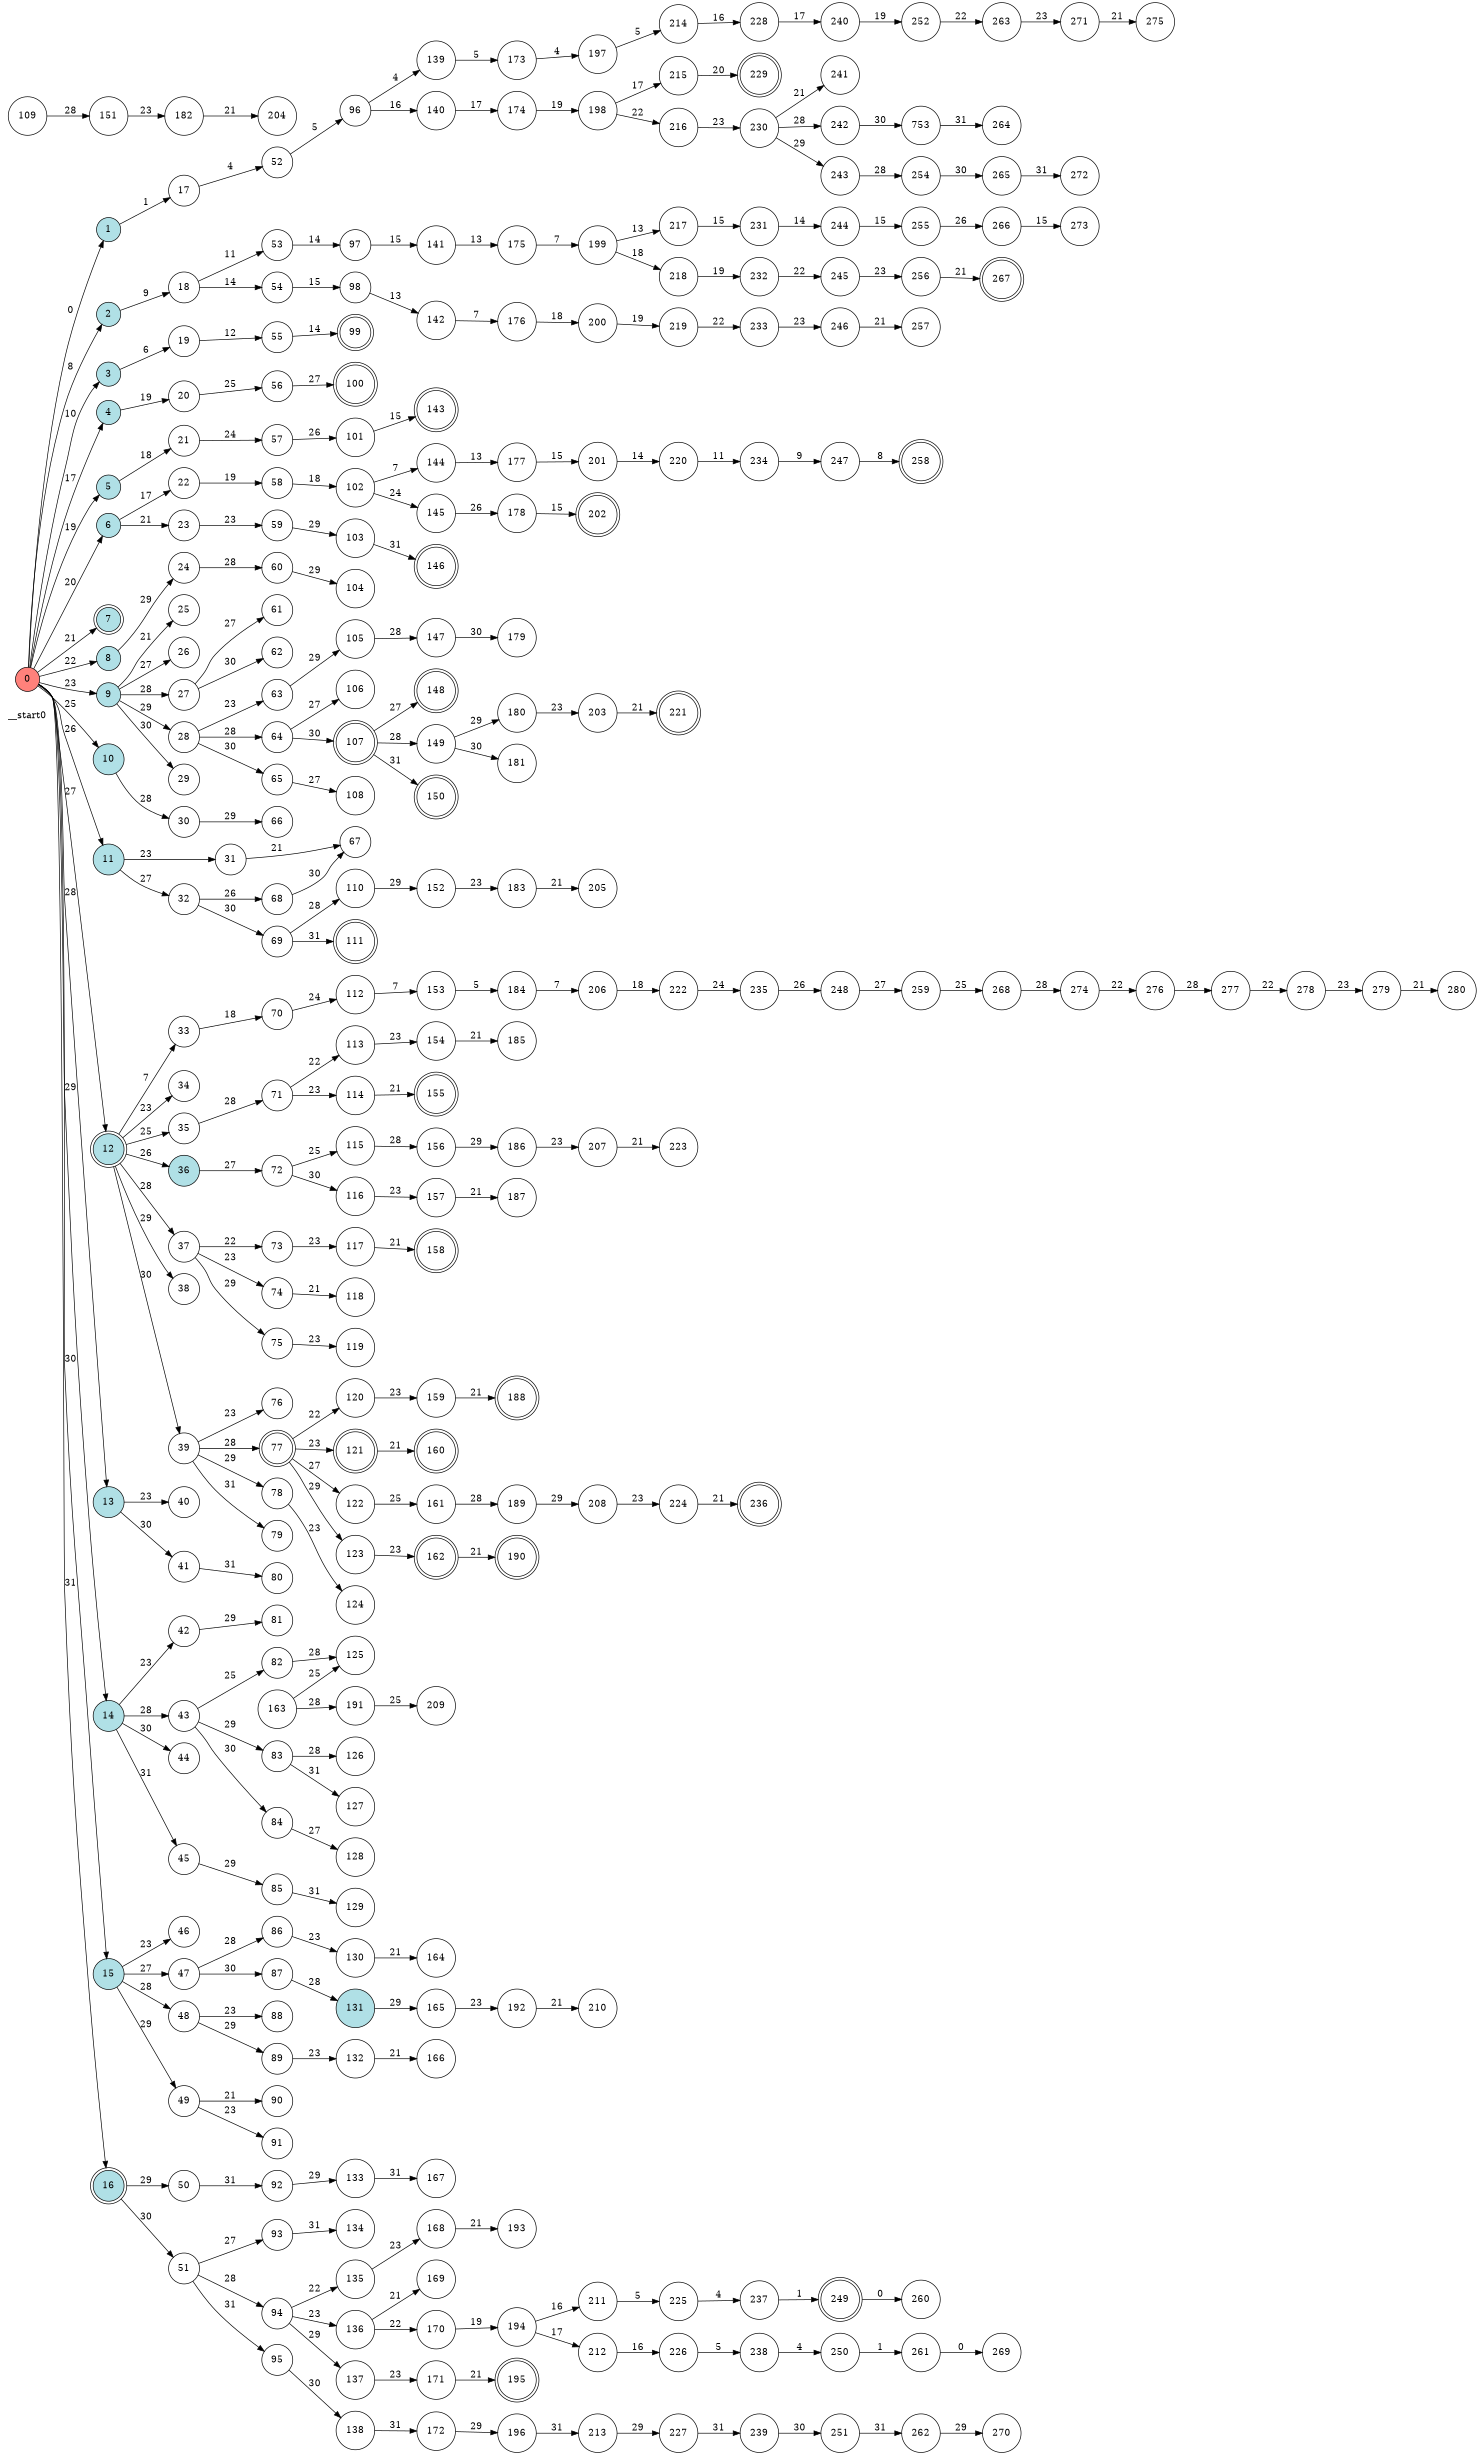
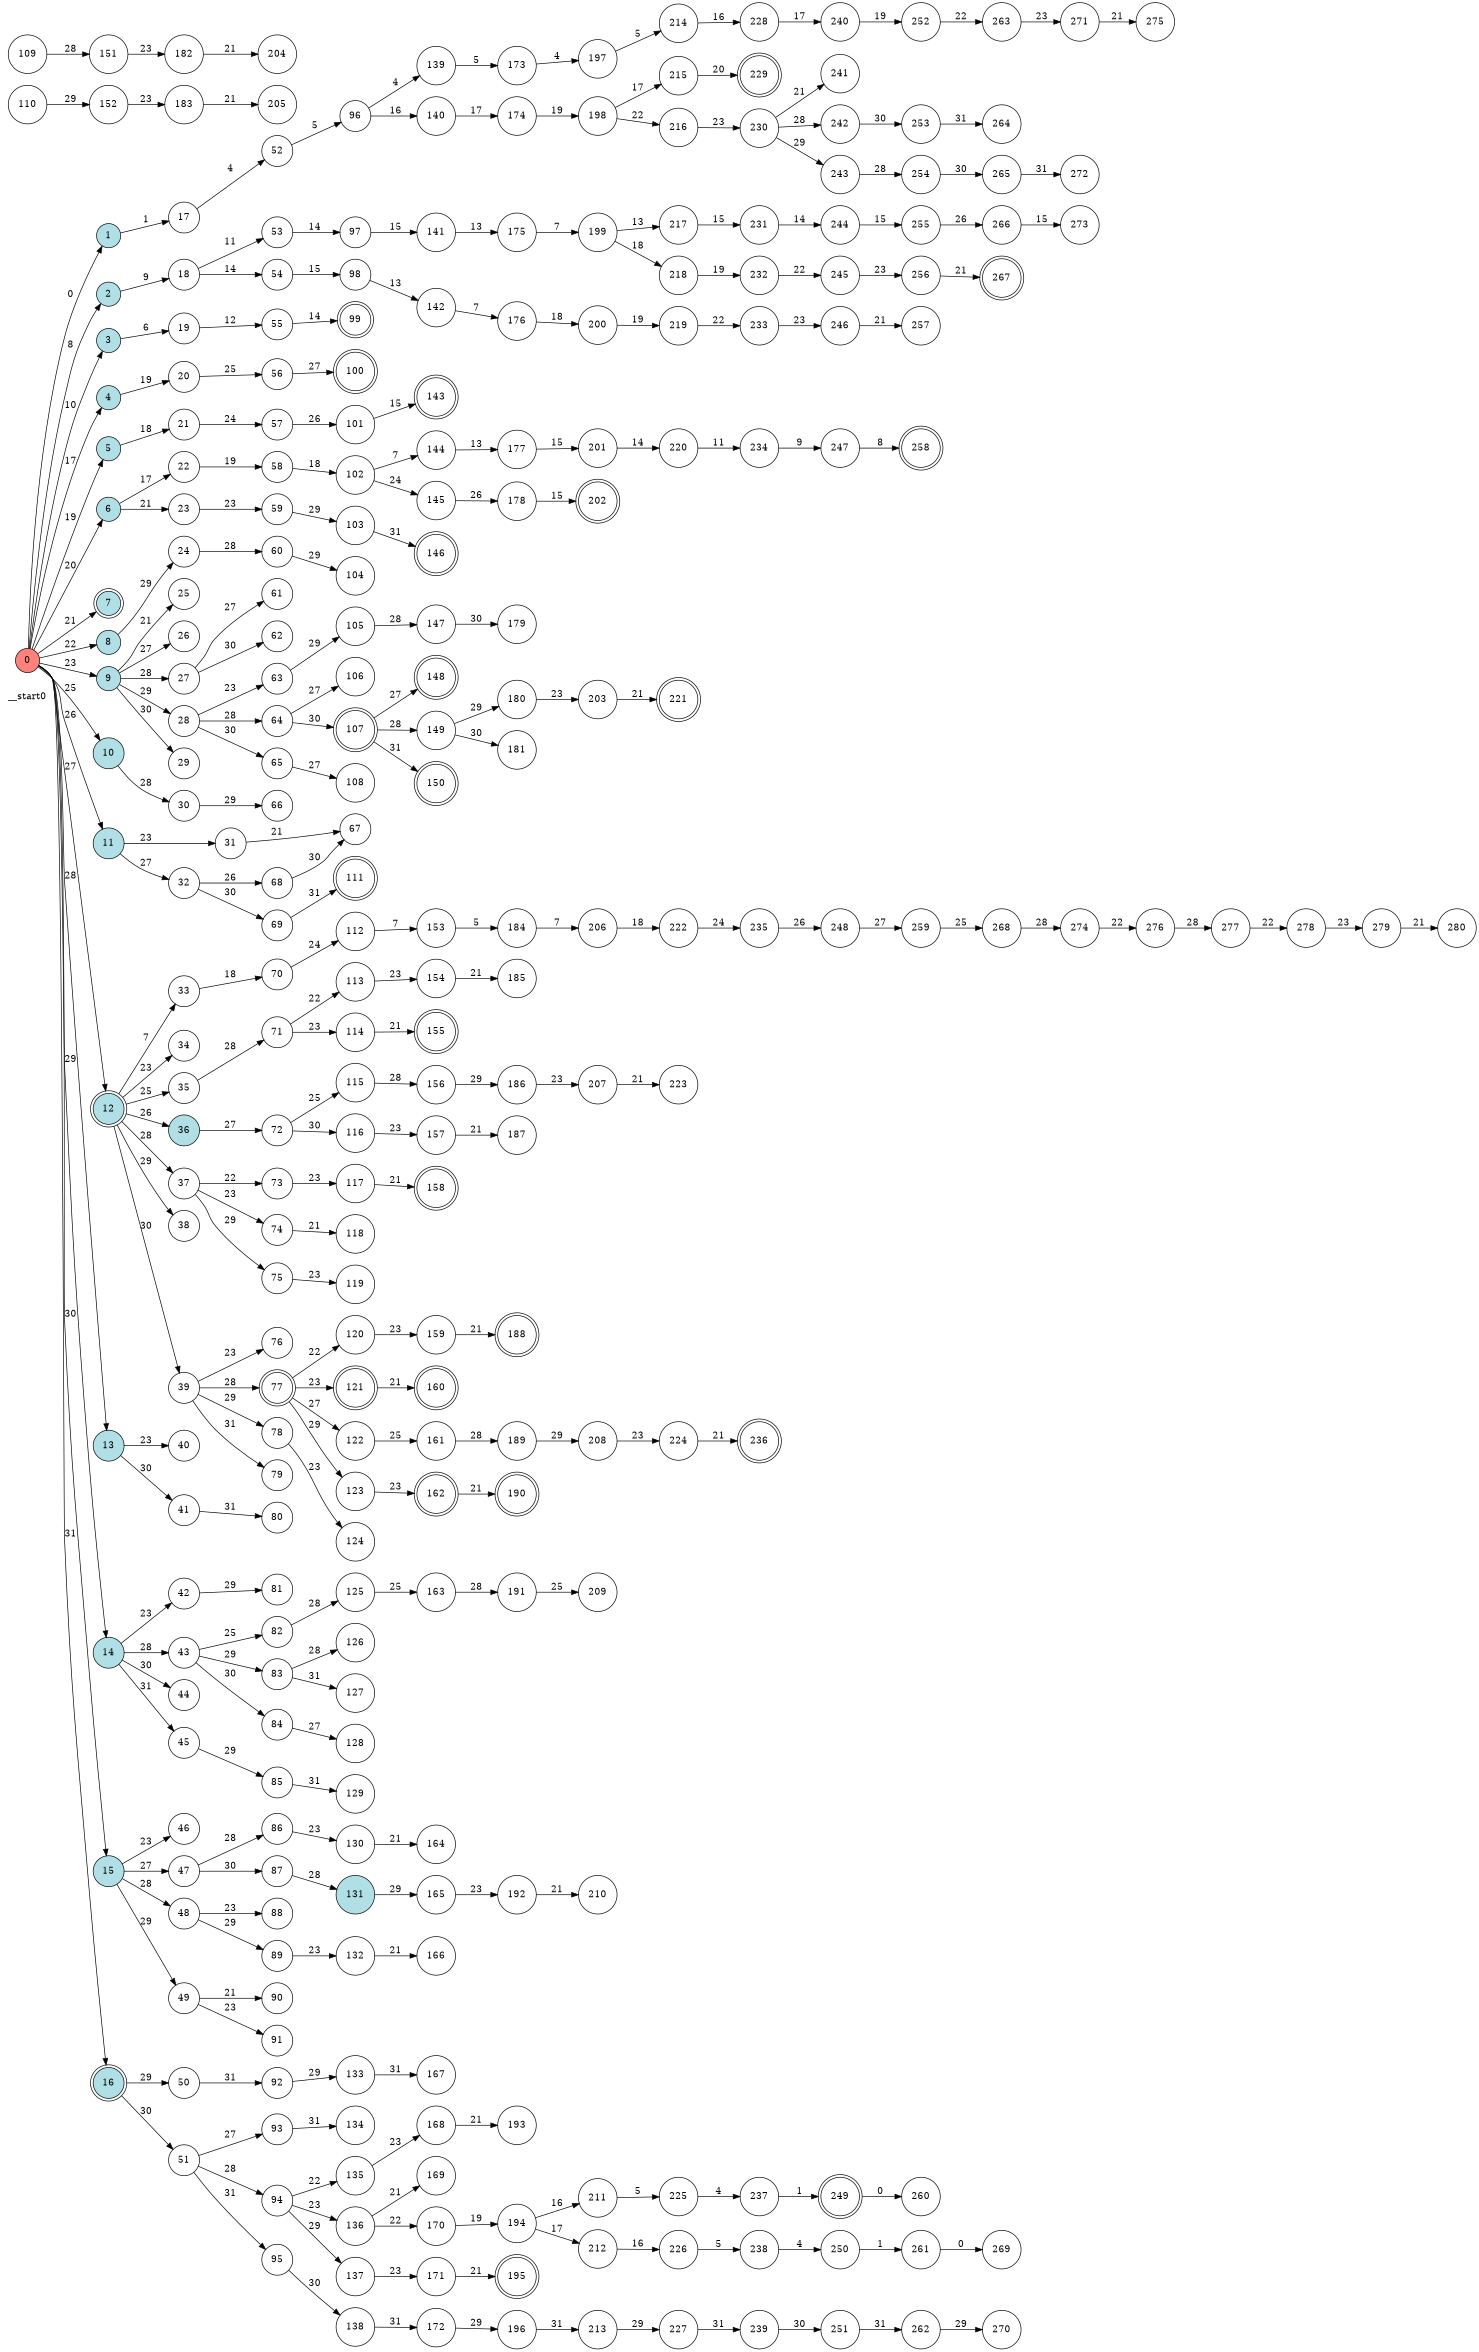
node "753": label "753" -> "253"
edge "69" -> "110": removed, label "28"
edge "163" -> "125": reversed
